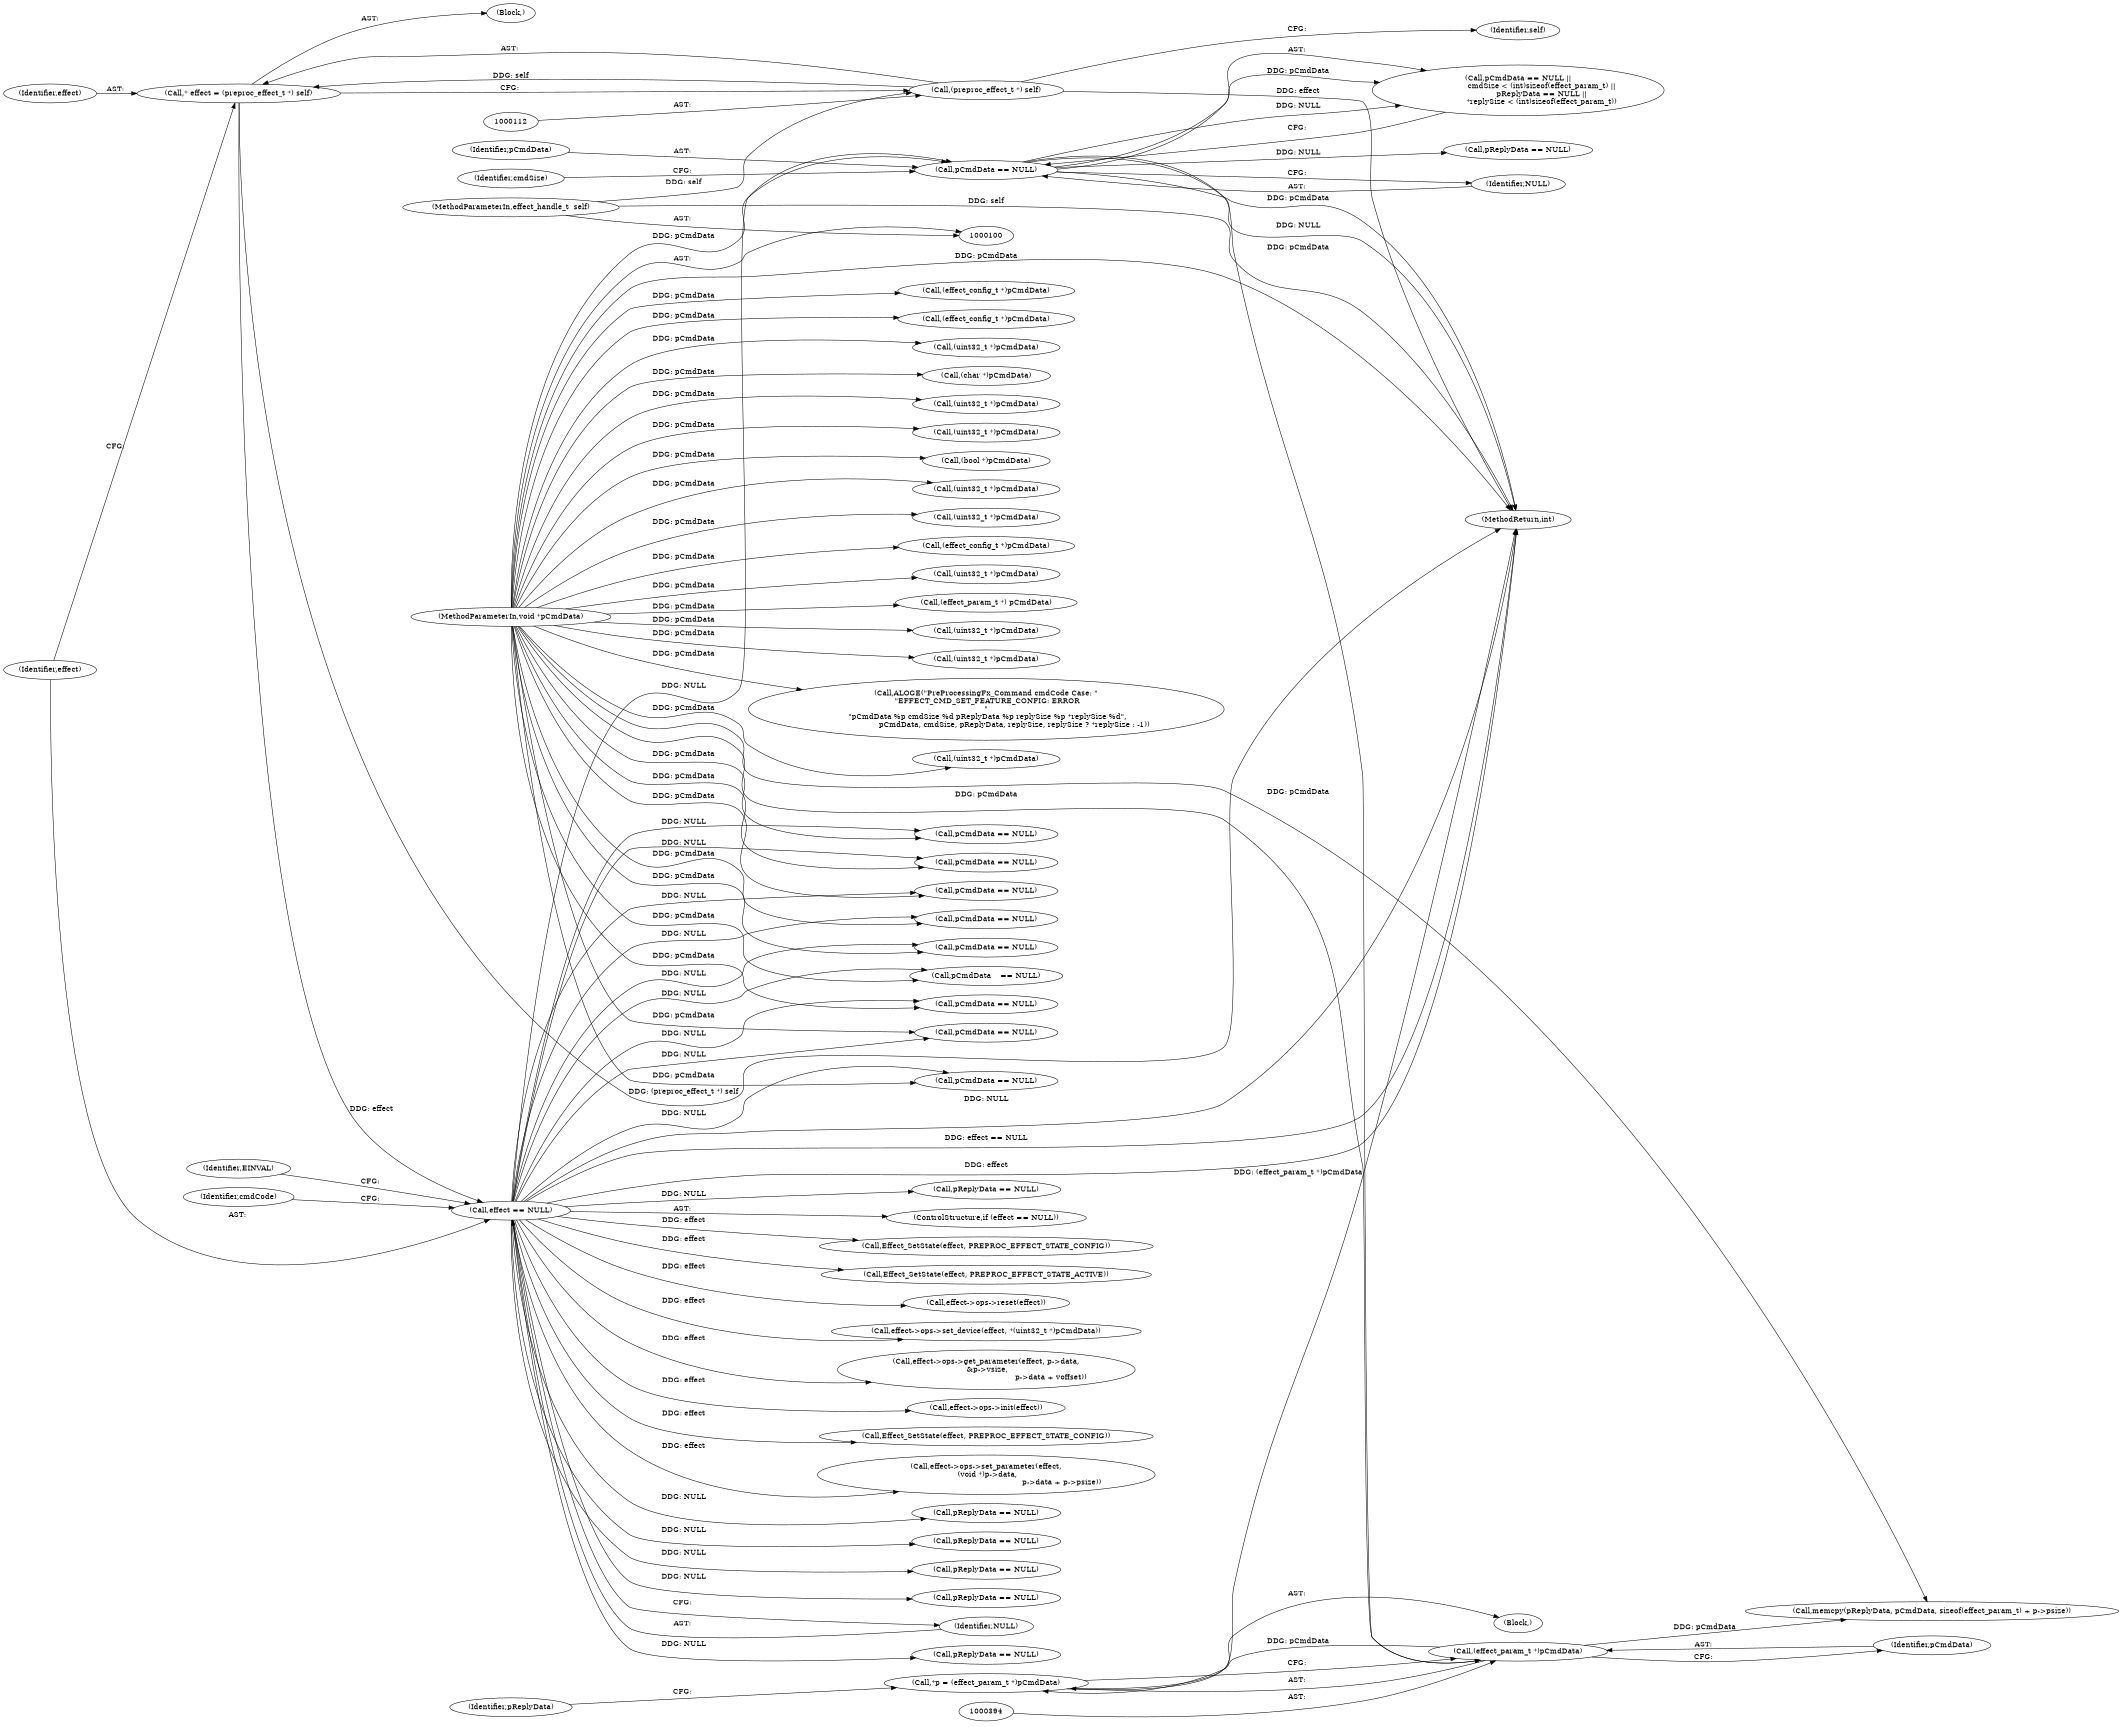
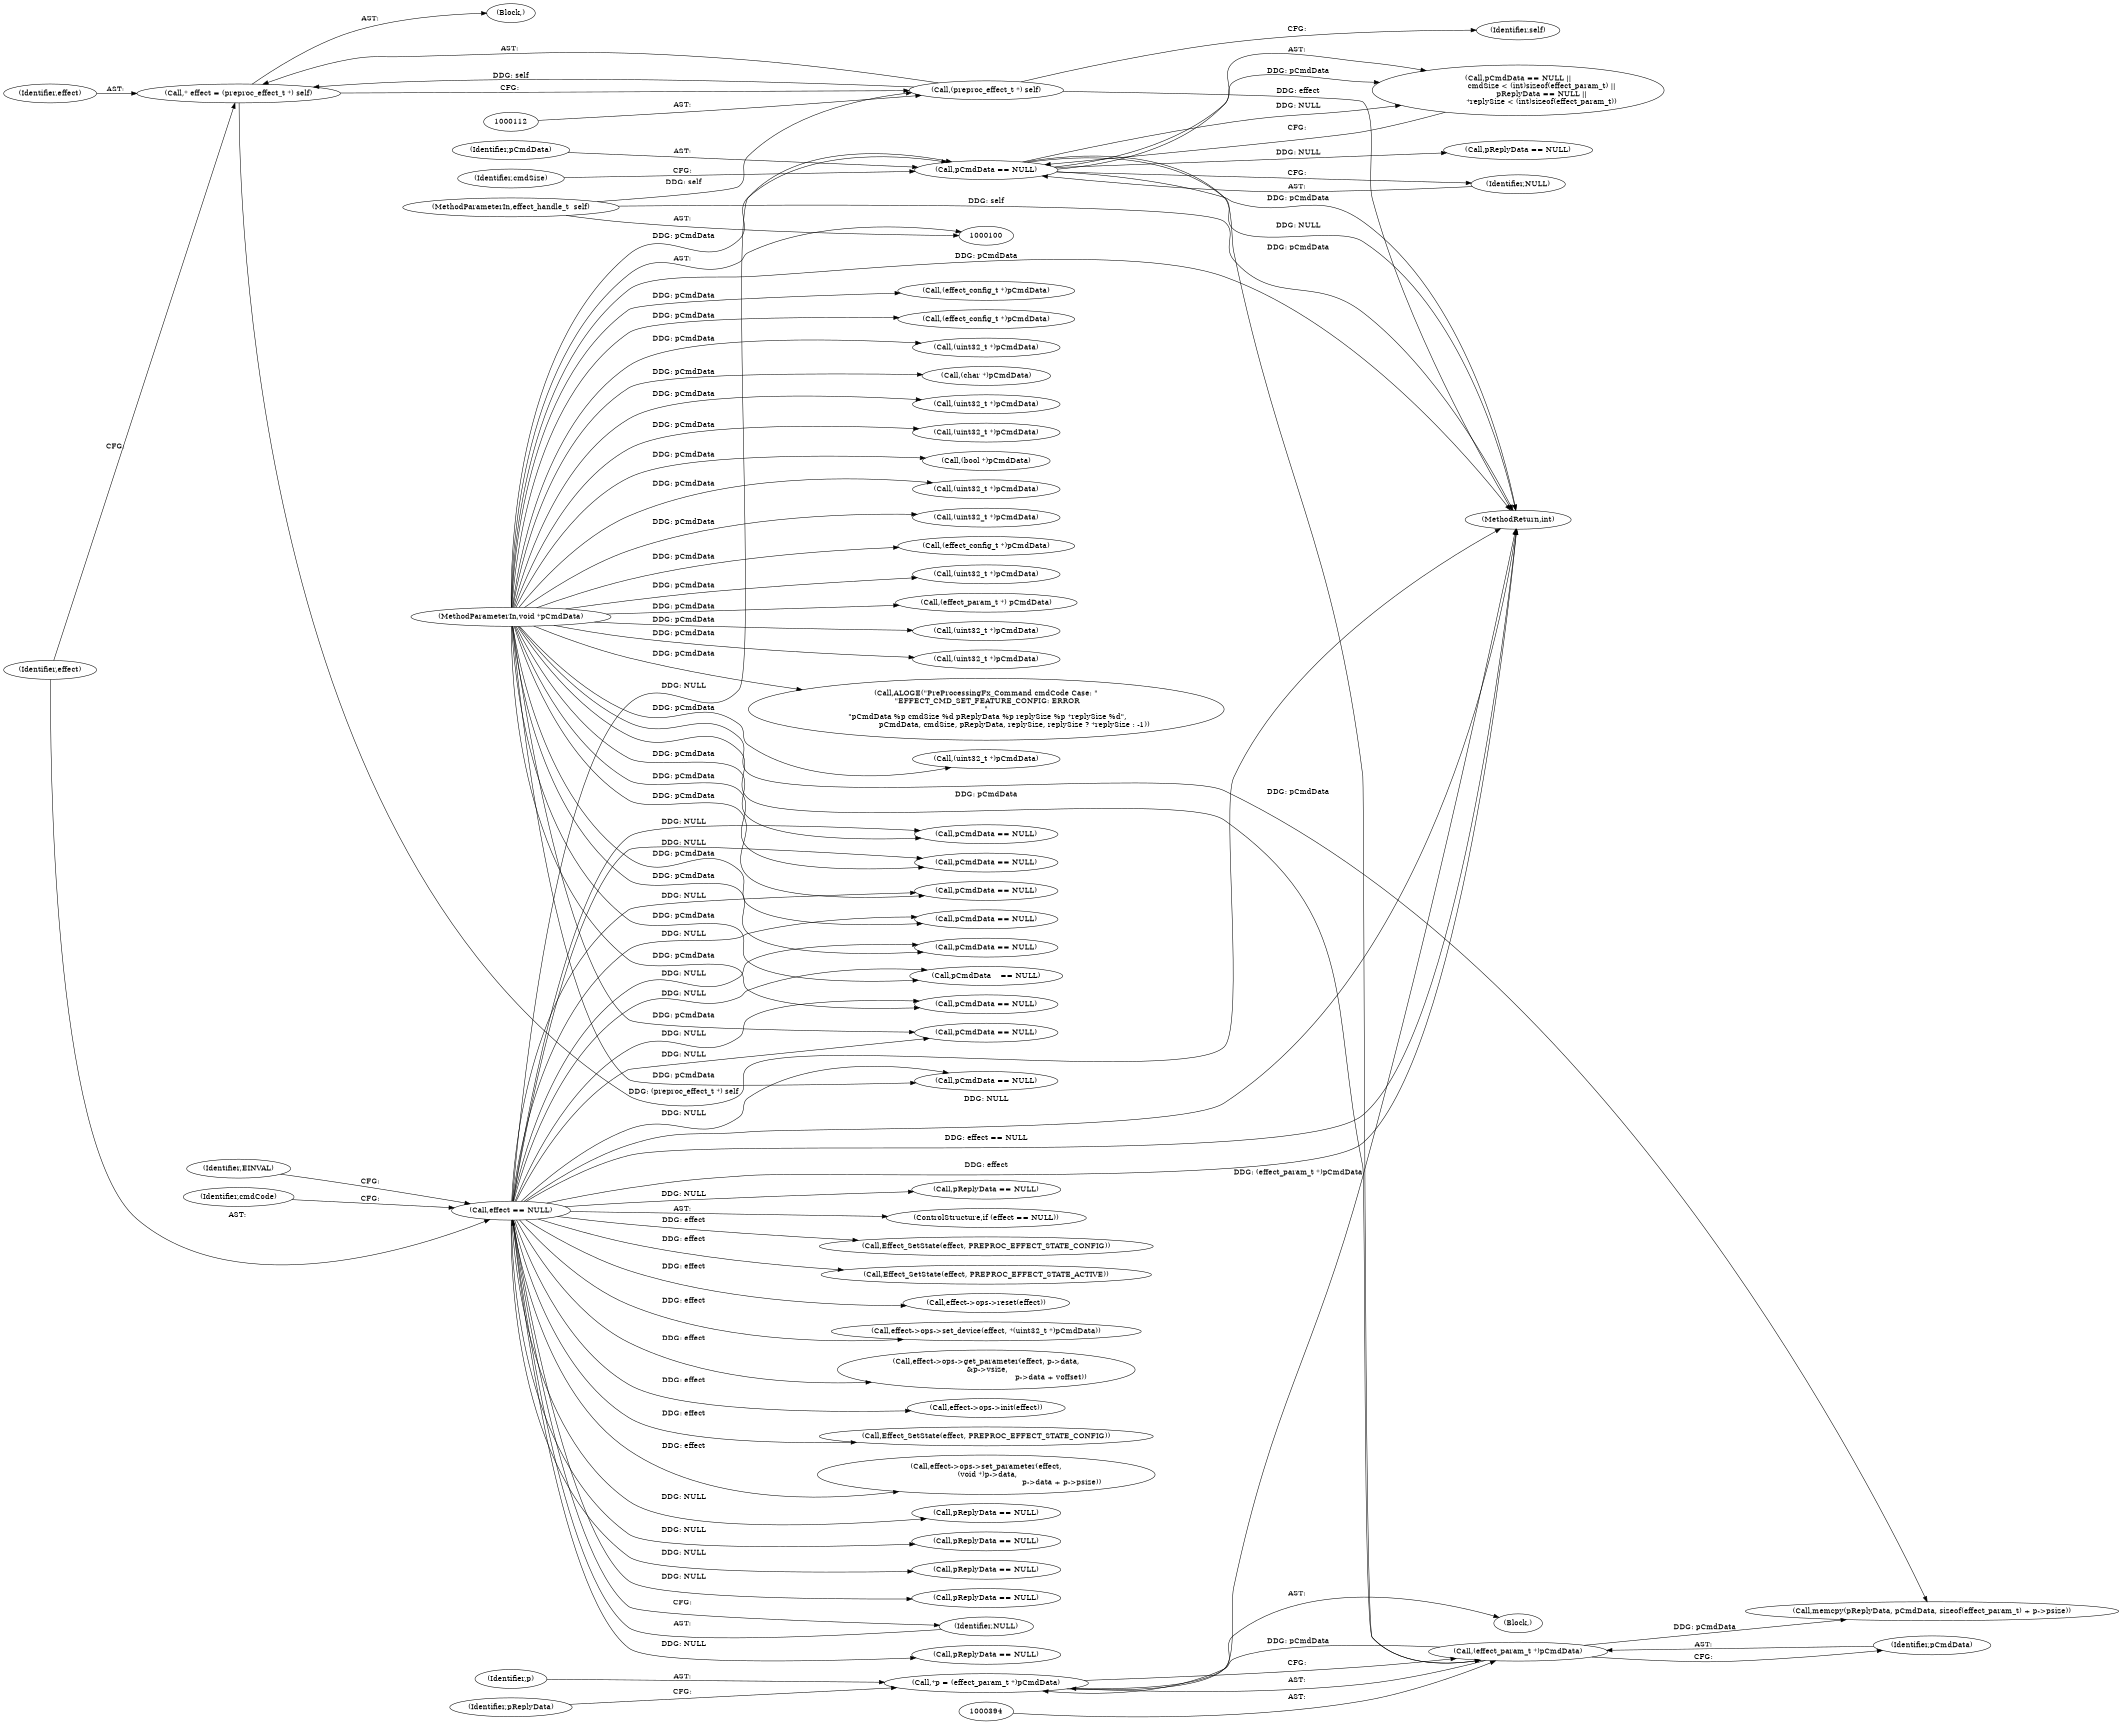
edge "(Call,* effect = (preproc_effect_t *) self)" -> "(Call,effect == NULL)": removed, label "DDG: effect"
node "(Identifier,p)": added
